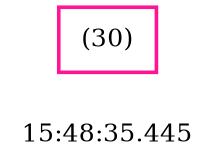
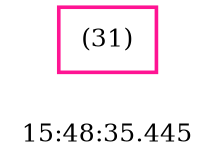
node "(30)": label "(30)" -> "(31)"
